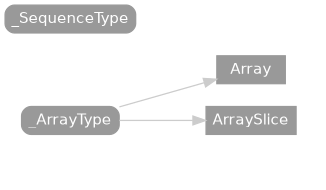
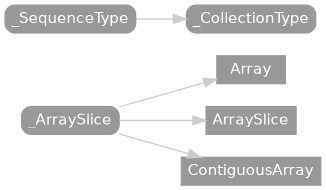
node "_CollectionType": added
node "_ArrayType": label "_ArrayType" -> "_ArraySlice"
node "ContiguousArray": added
